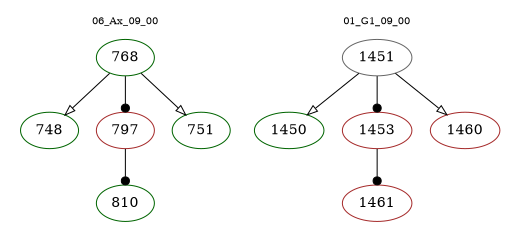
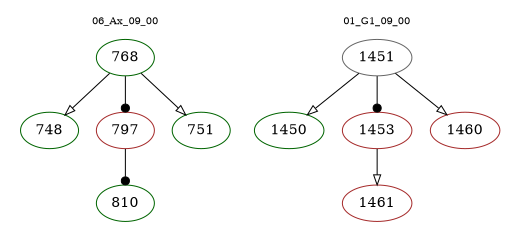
edge "1453" -> "1461": arrowhead dot -> onormal
